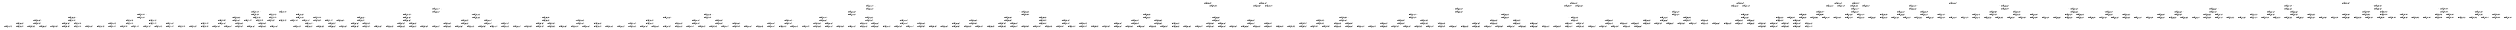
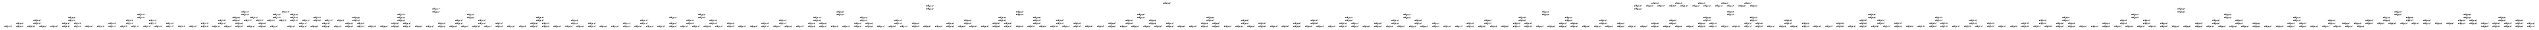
node "Node{data=[3818, 3818]}": added
